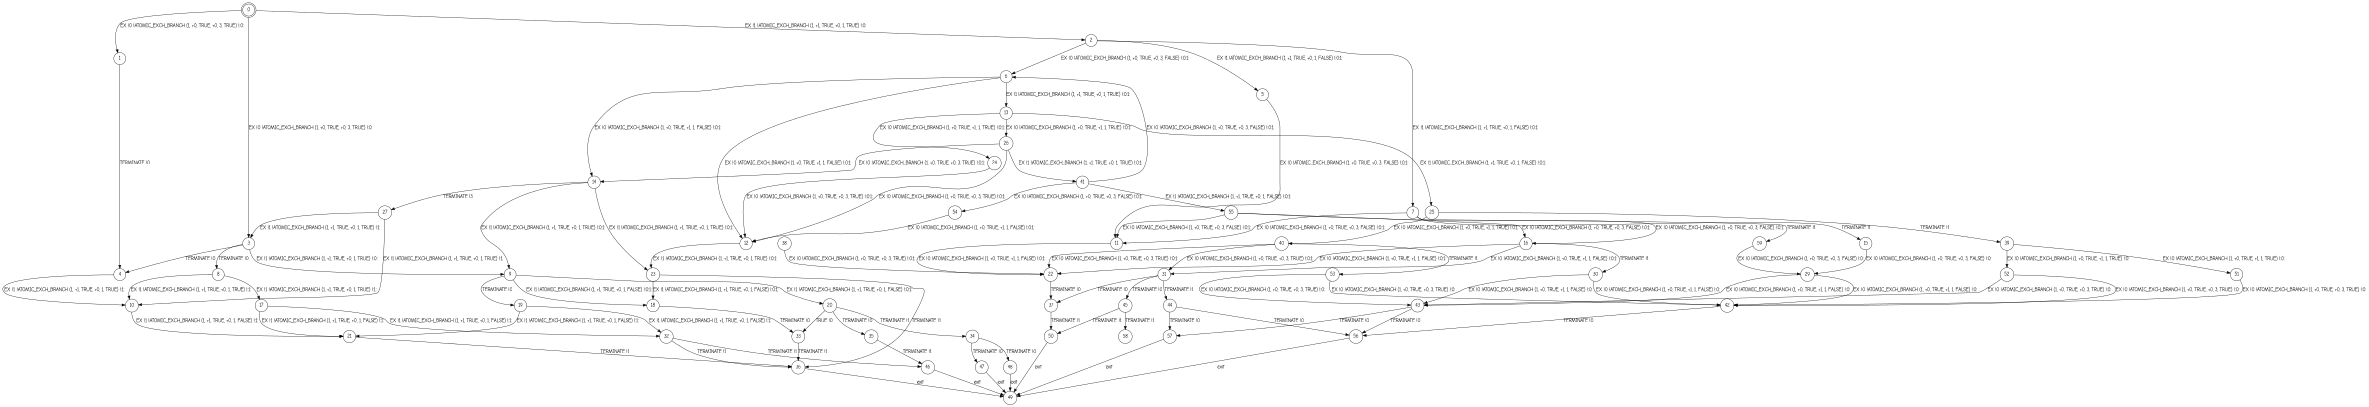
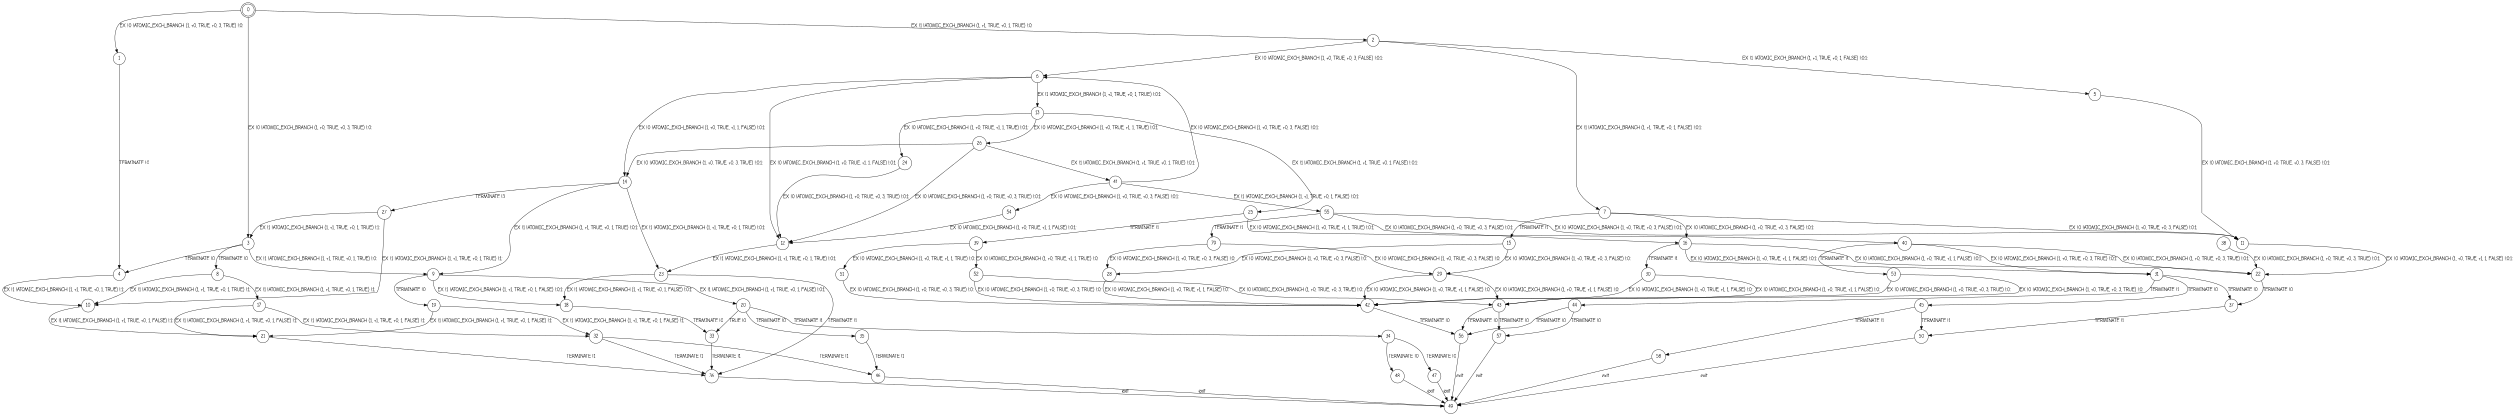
node "59": label "59" -> "79"
node "28": added
edge "58" -> "49": added, label "exit"
